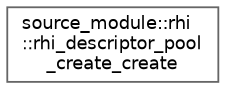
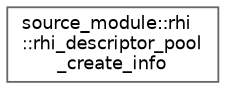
node "source_module::rhi ::rhi_descriptor_pool _create_create": label "source_module::rhi ::rhi_descriptor_pool _create_create" -> "source_module::rhi ::rhi_descriptor_pool _create_info"
